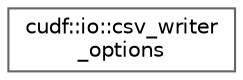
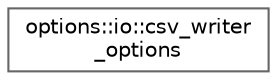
node "cudf::io::csv_writer _options": label "cudf::io::csv_writer _options" -> "options::io::csv_writer _options"
